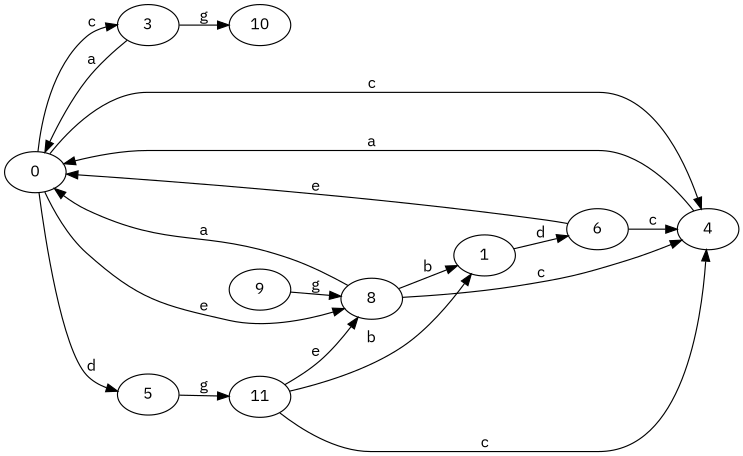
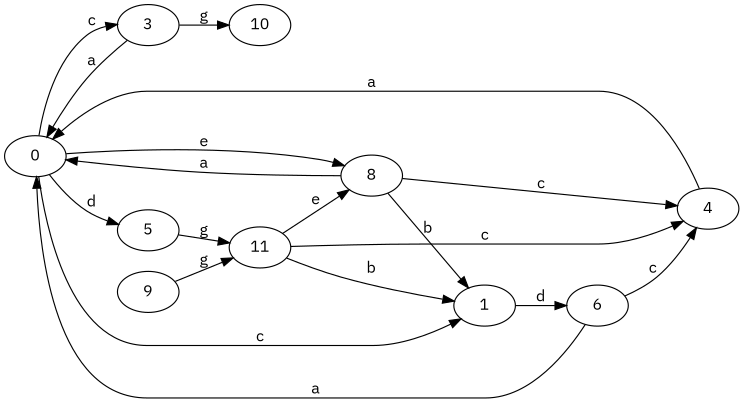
edge "0" -> "4": now "0" -> "1"
edge "6" -> "0": label "e" -> "a"
edge "9" -> "8": now "9" -> "11"
